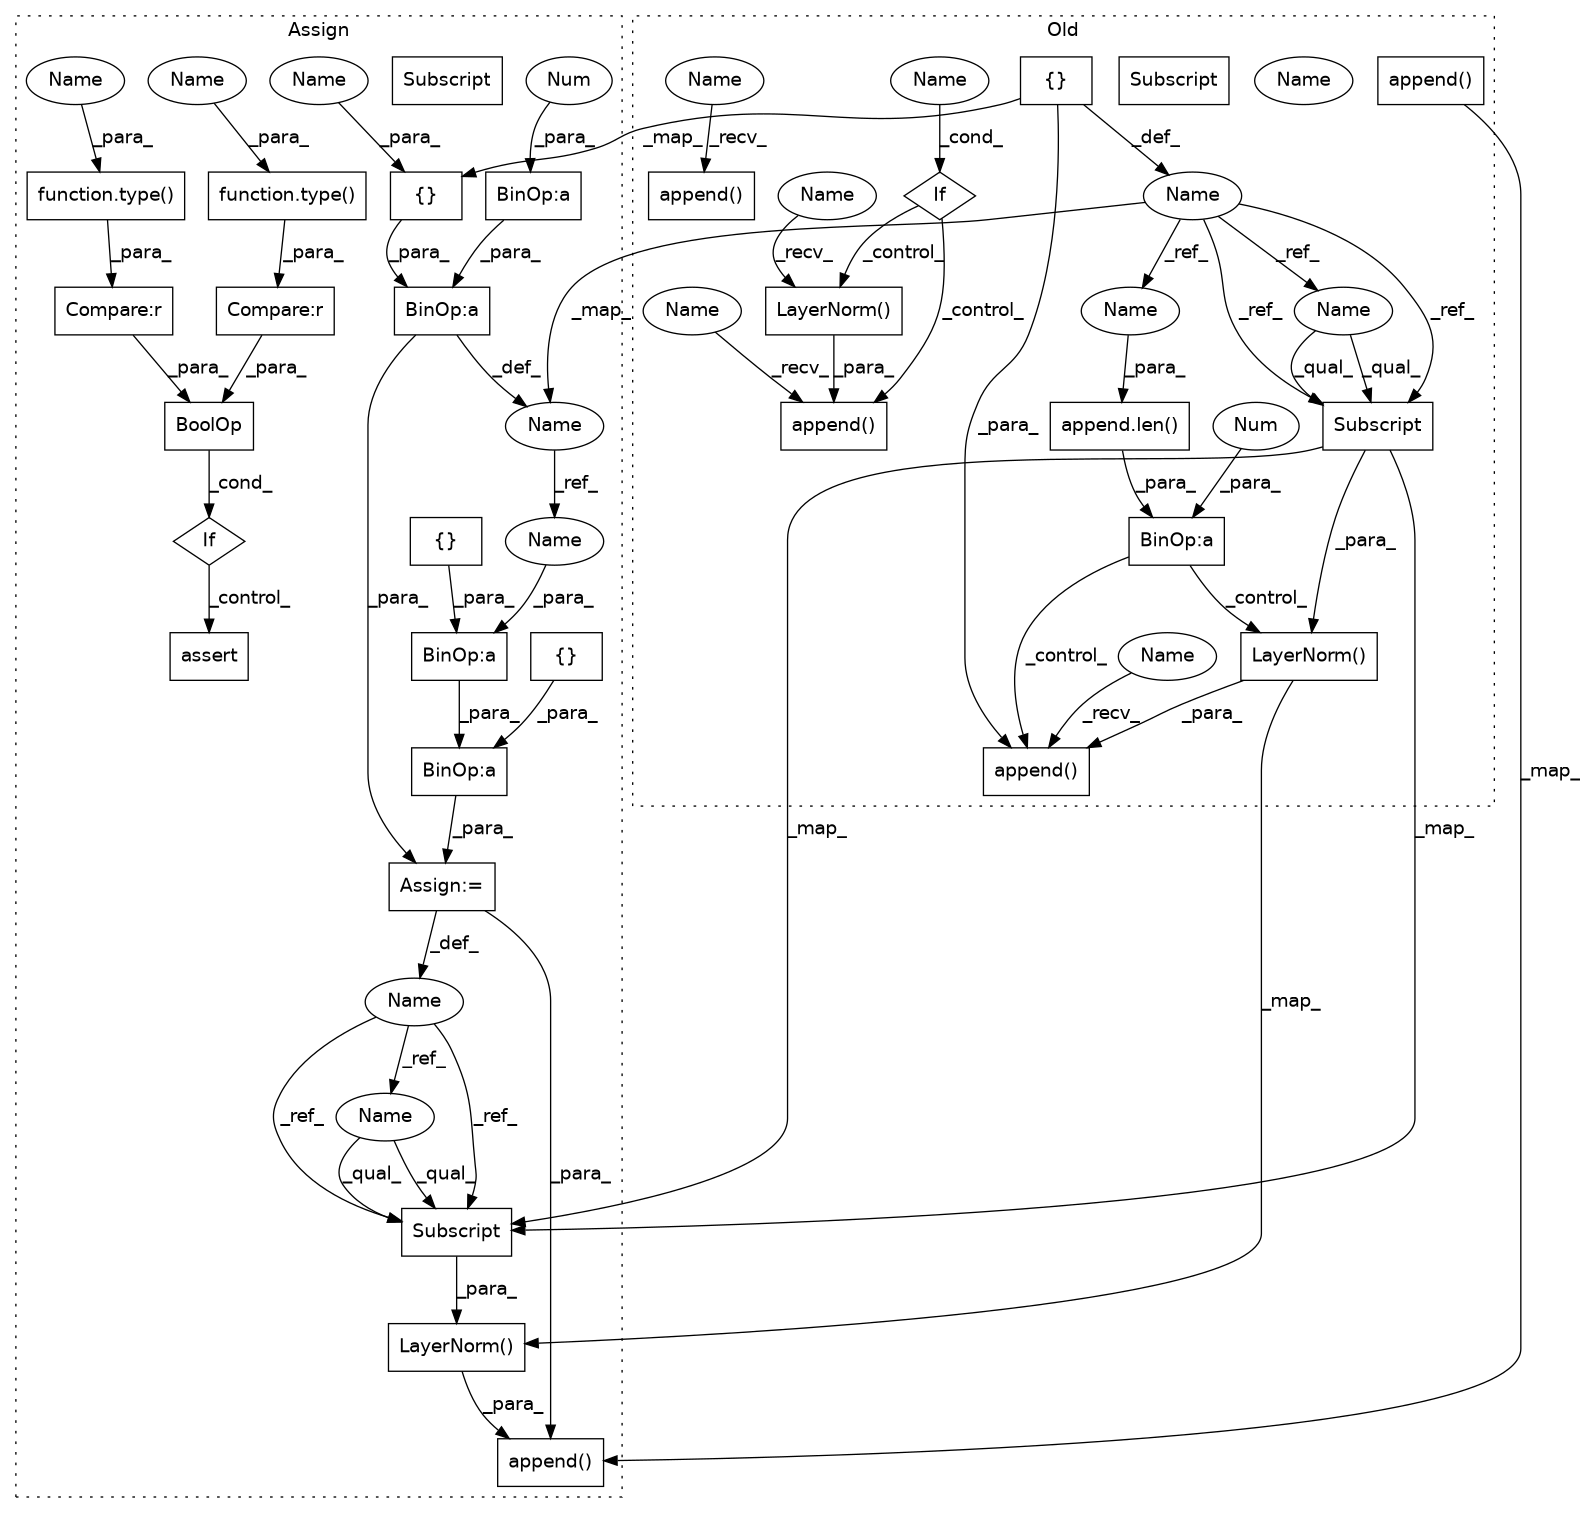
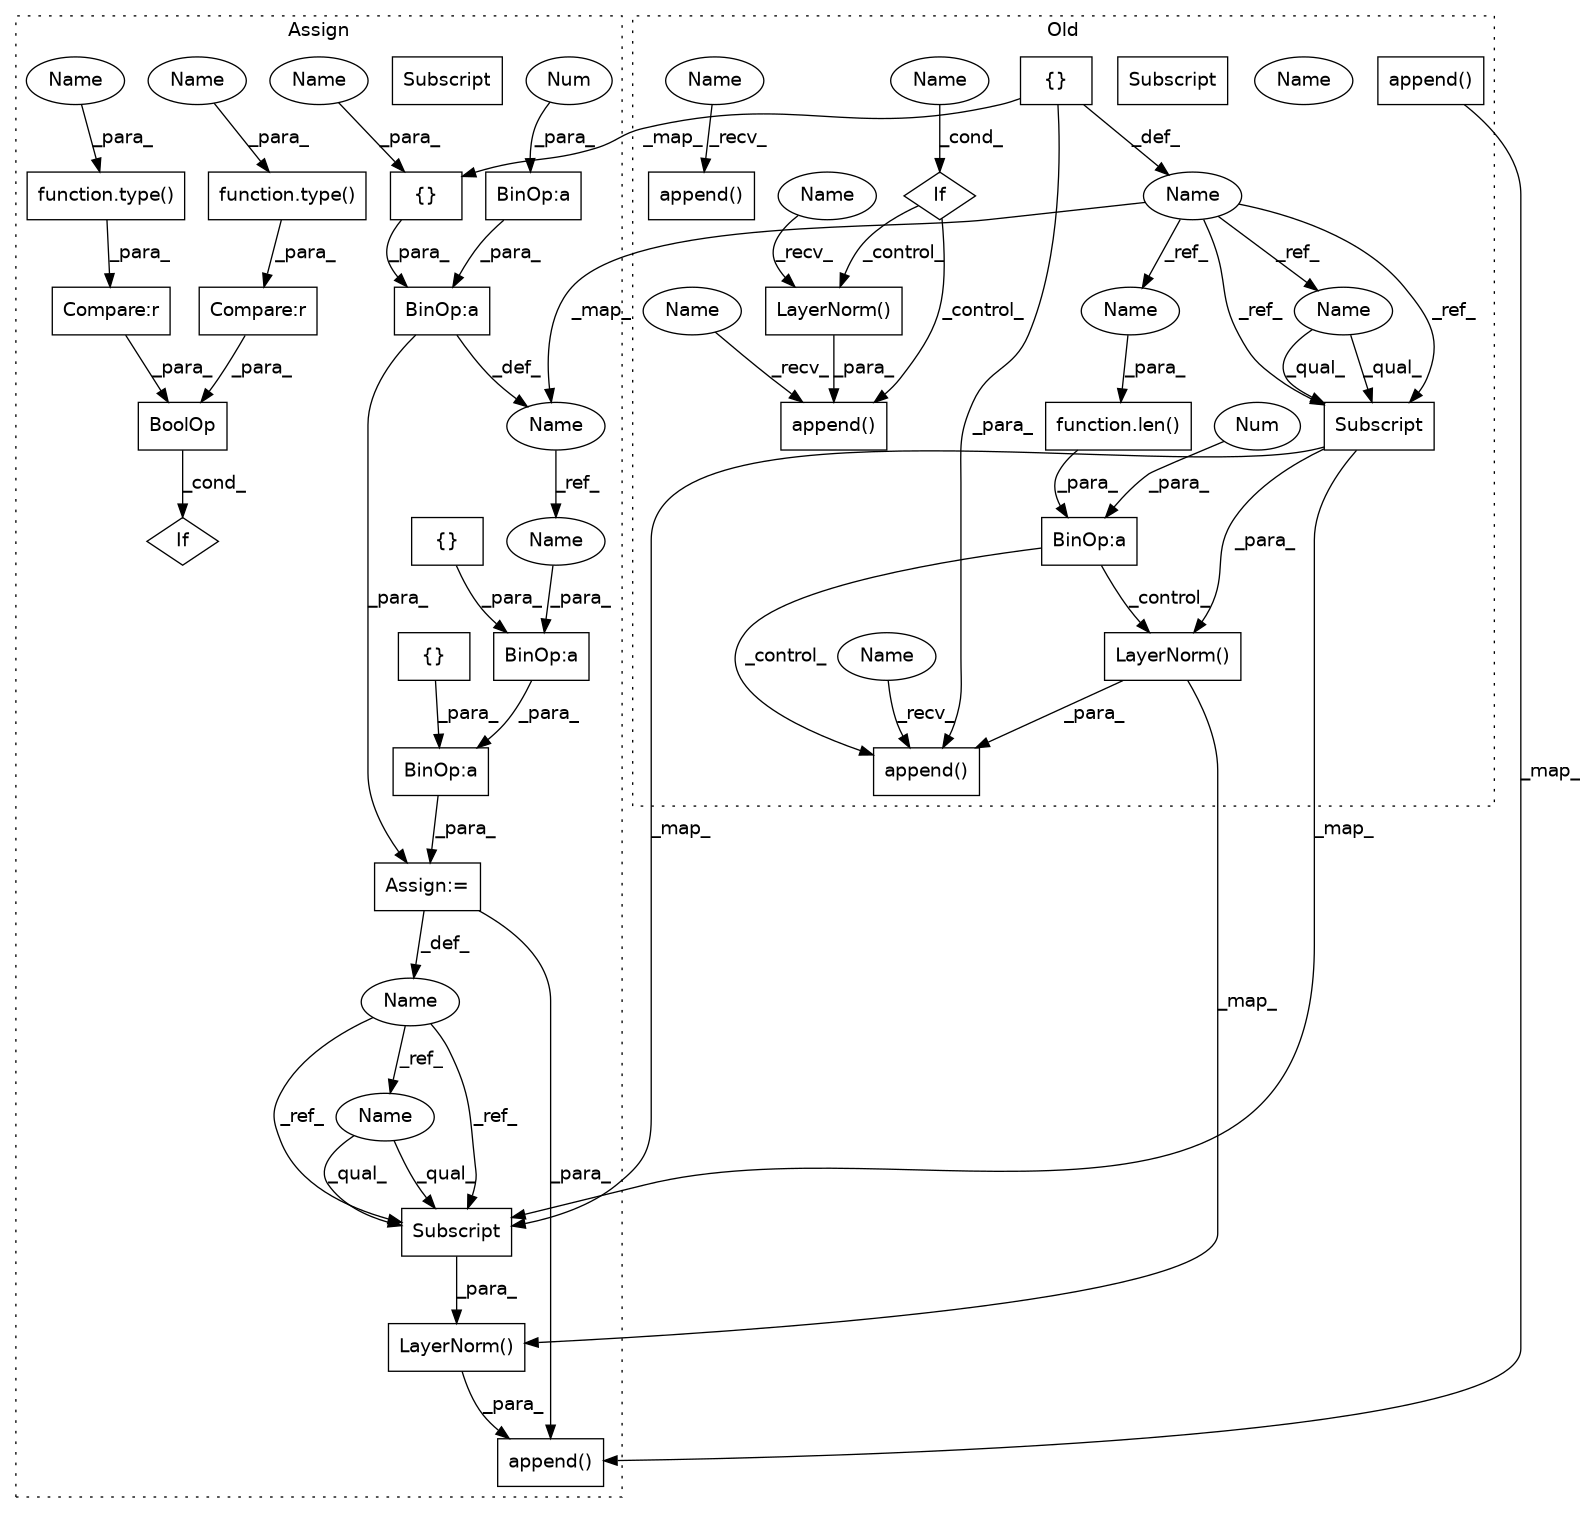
node "append.len()": label "append.len()" -> "function.len()"
node "assert": removed
